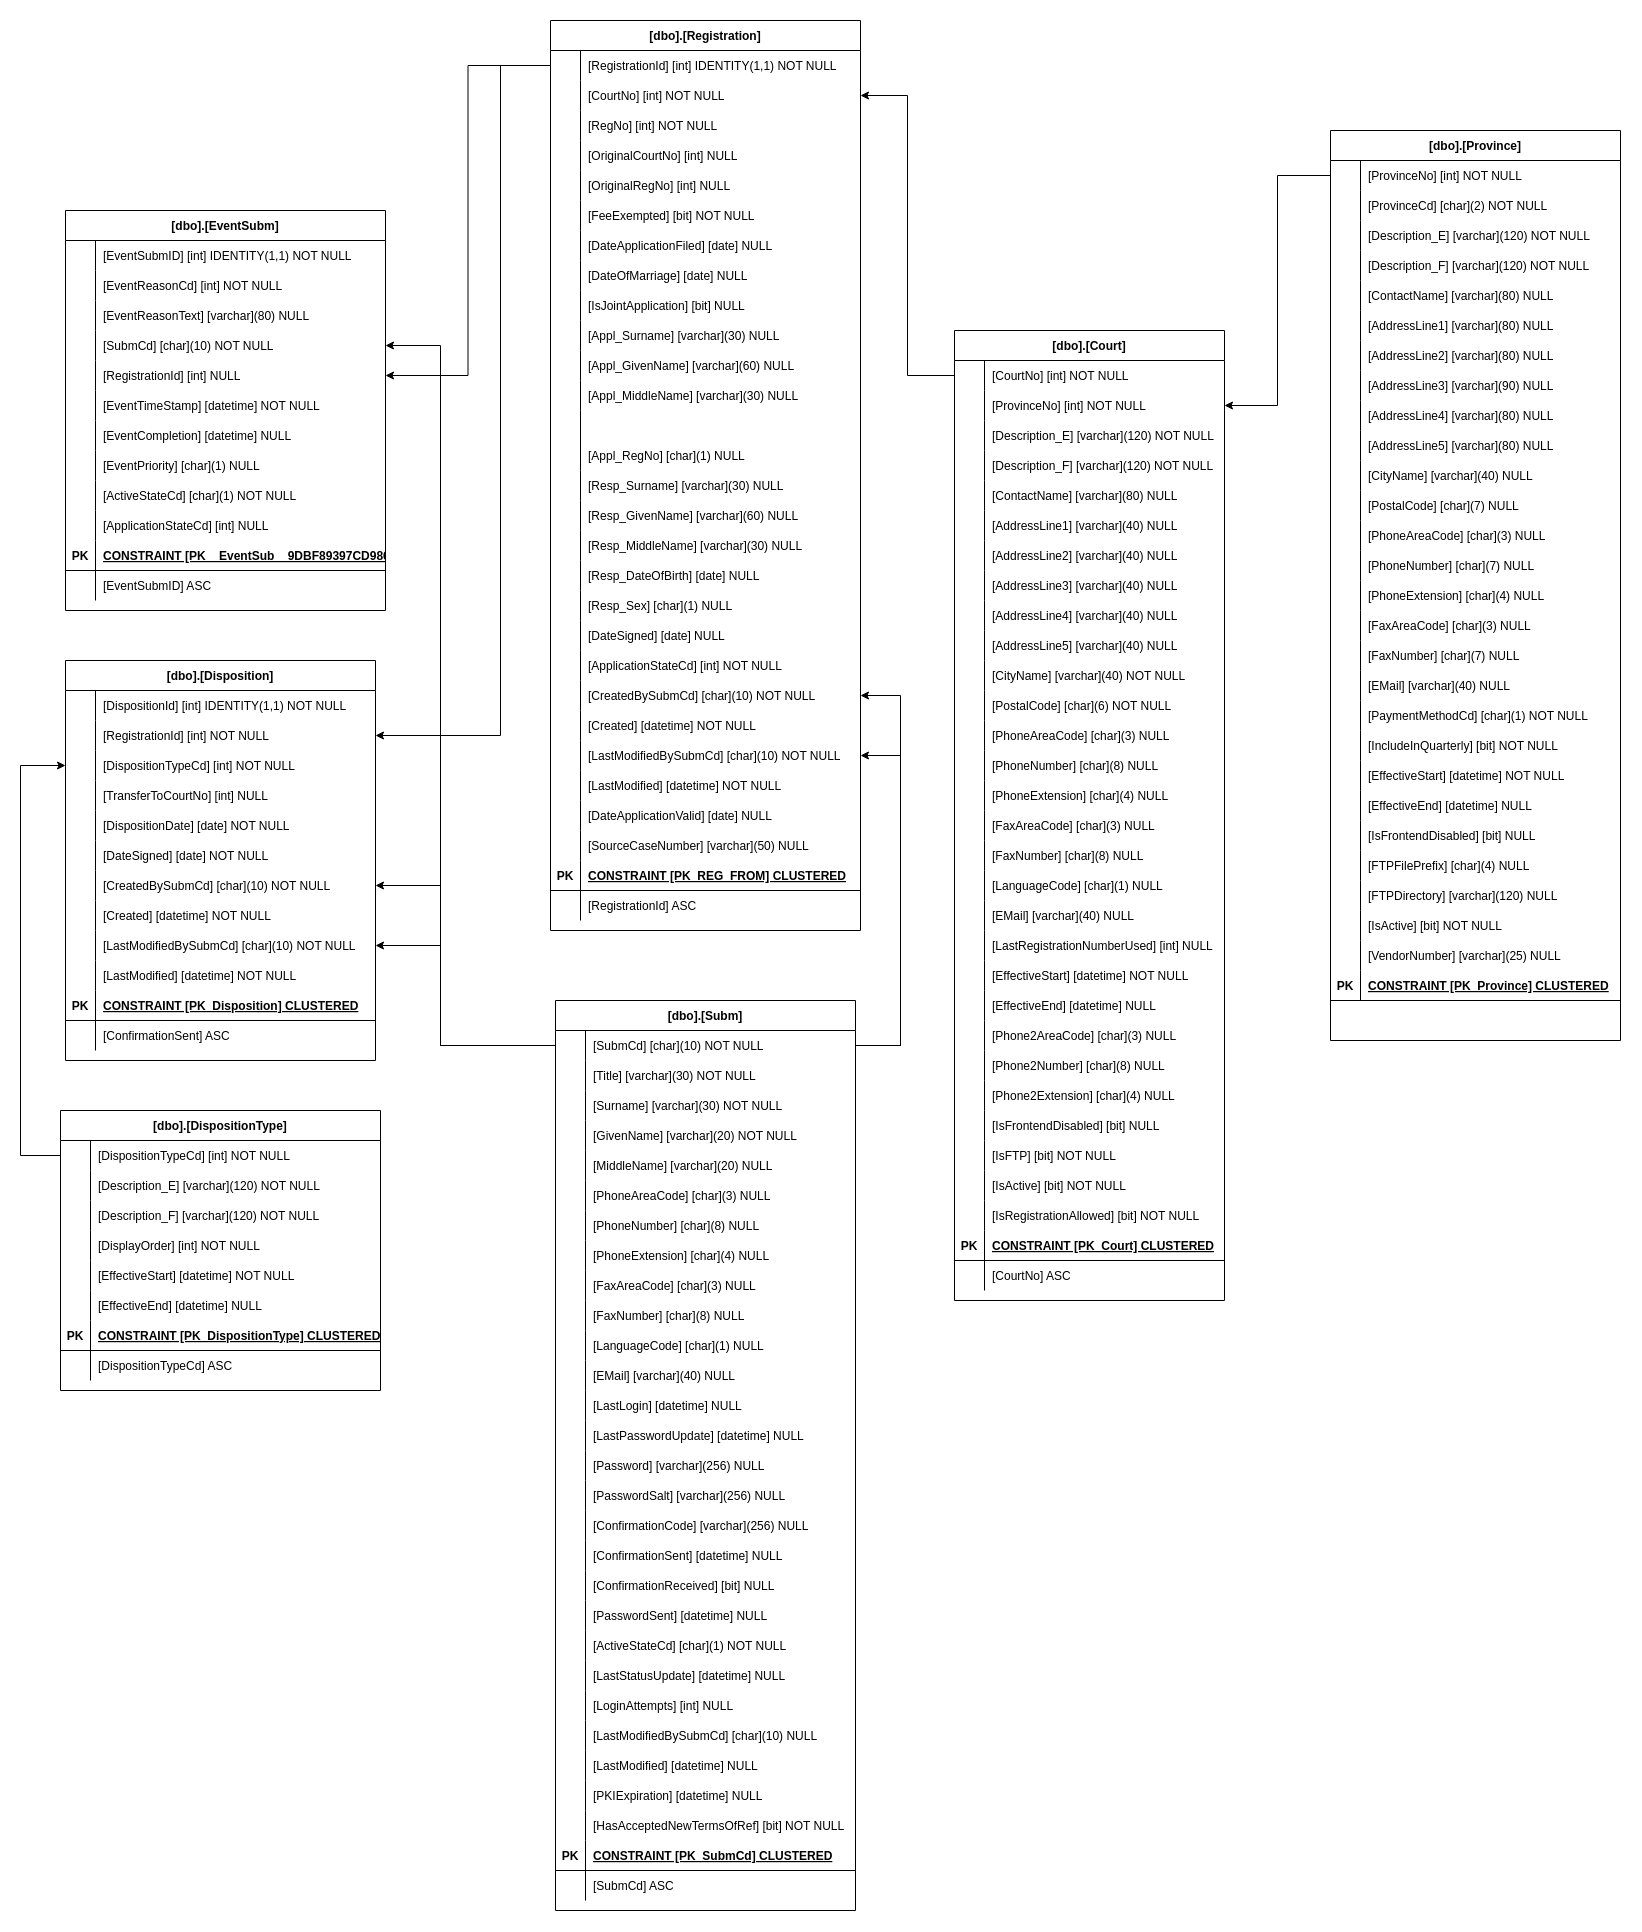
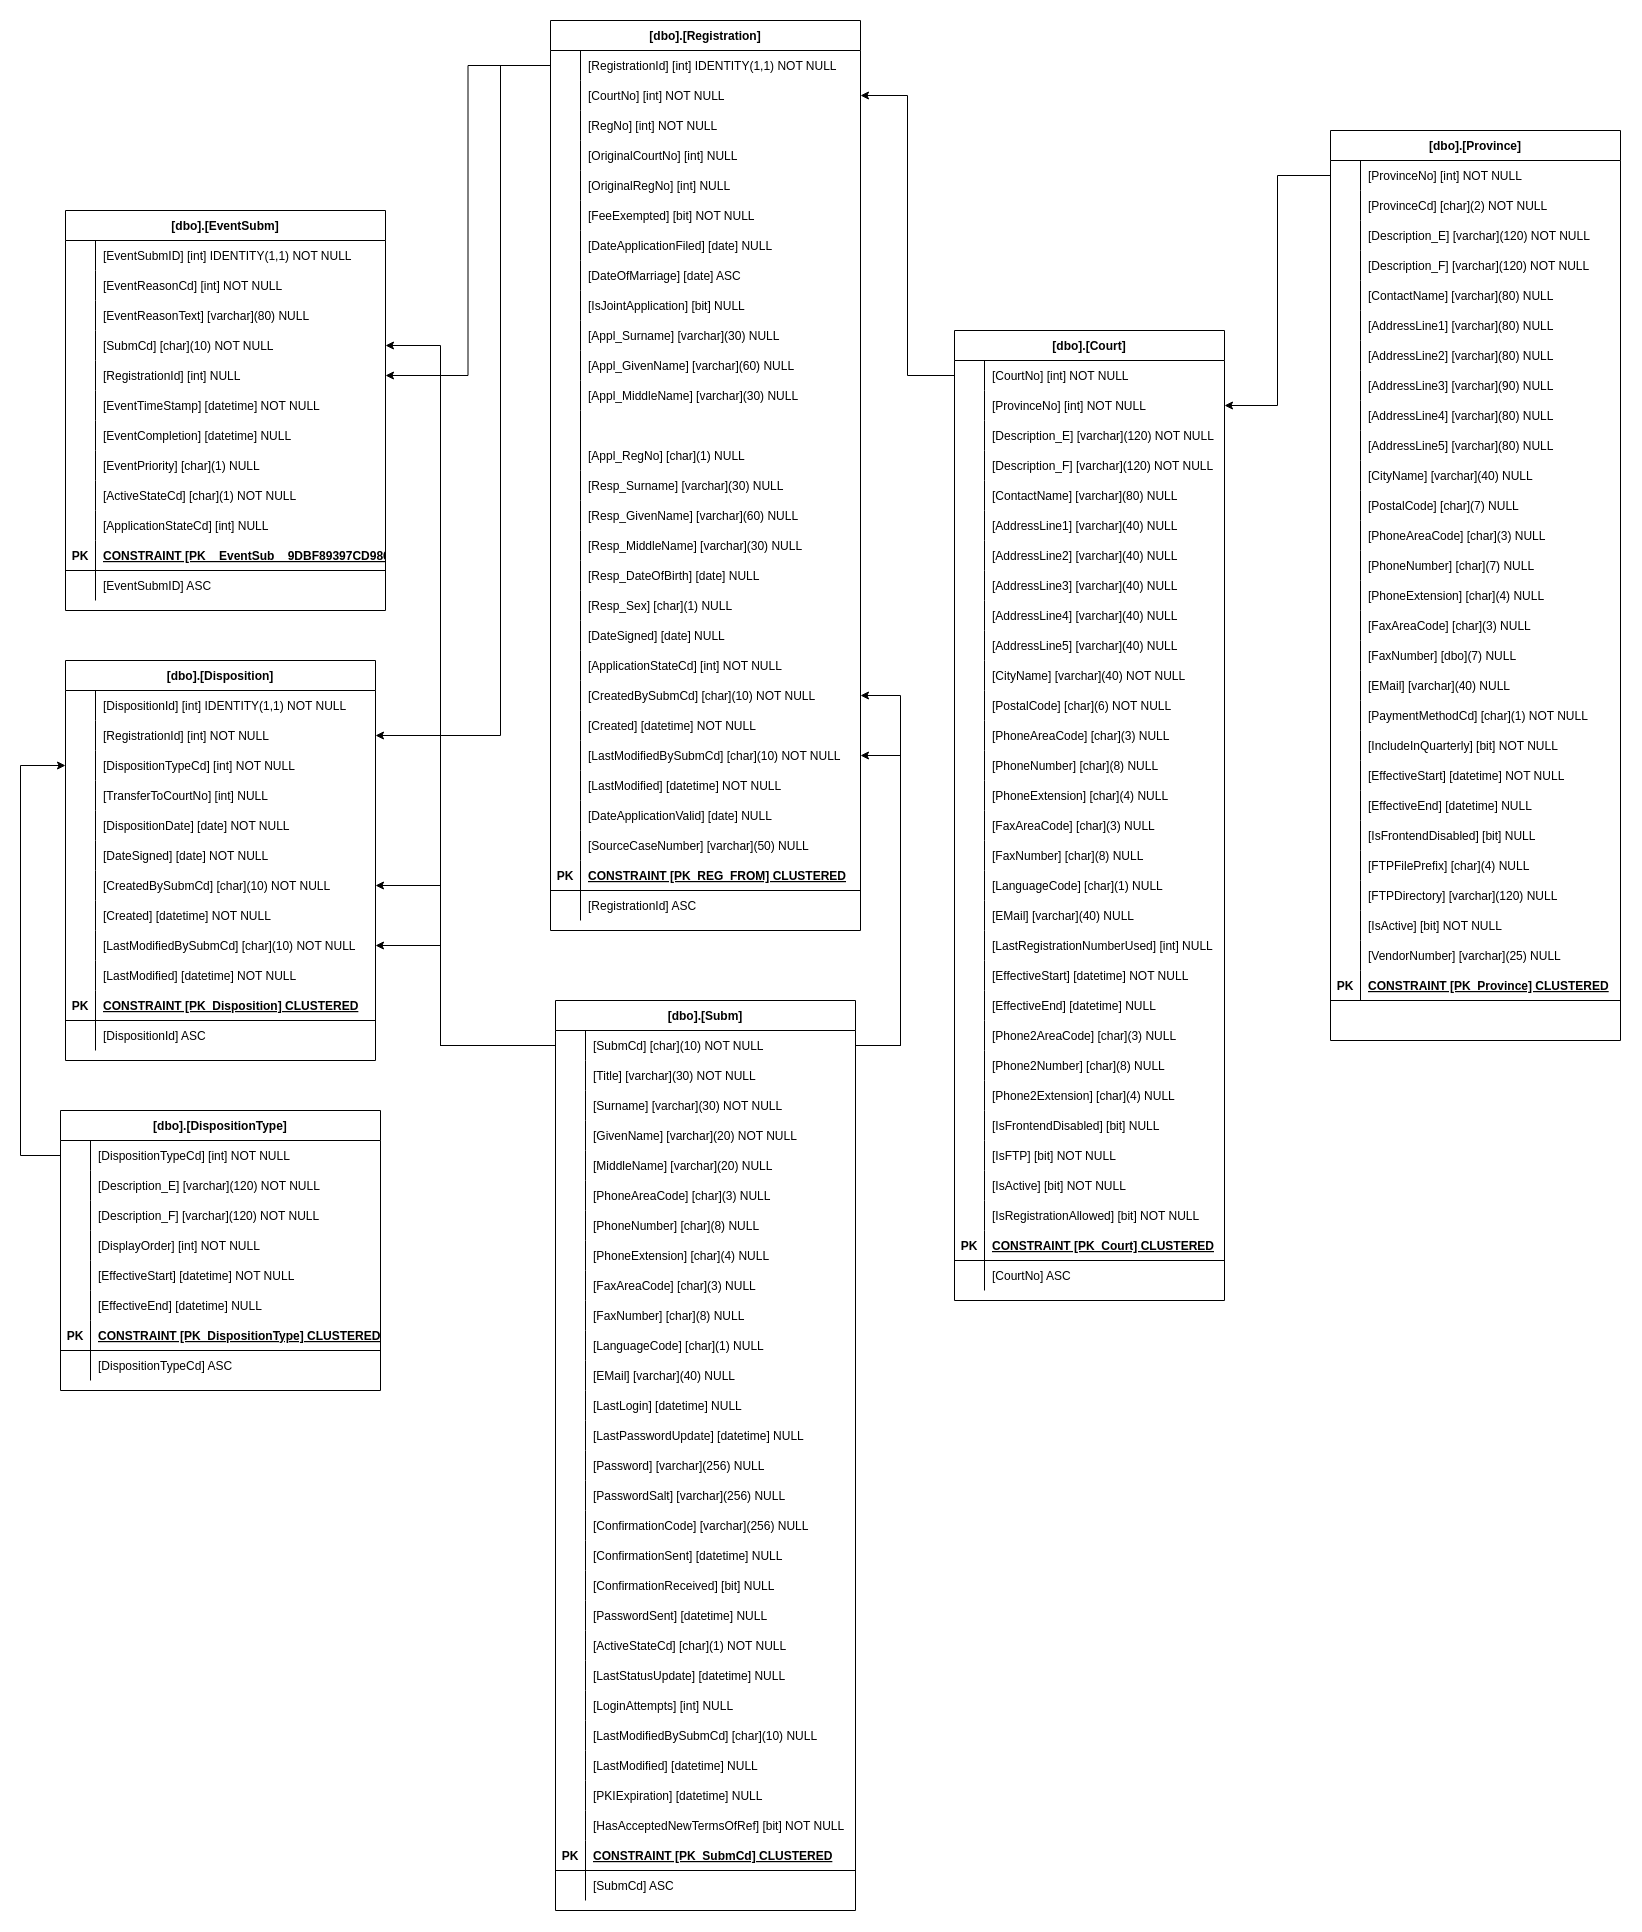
node "[DateOfMarriage] [date] NULL": label "[DateOfMarriage] [date] NULL" -> "[DateOfMarriage] [date] ASC"
node "[FaxNumber] [char](7) NULL": label "[FaxNumber] [char](7) NULL" -> "[FaxNumber] [dbo](7) NULL"
node "[ConfirmationSent] ASC": label "[ConfirmationSent] ASC" -> "[DispositionId] ASC"
